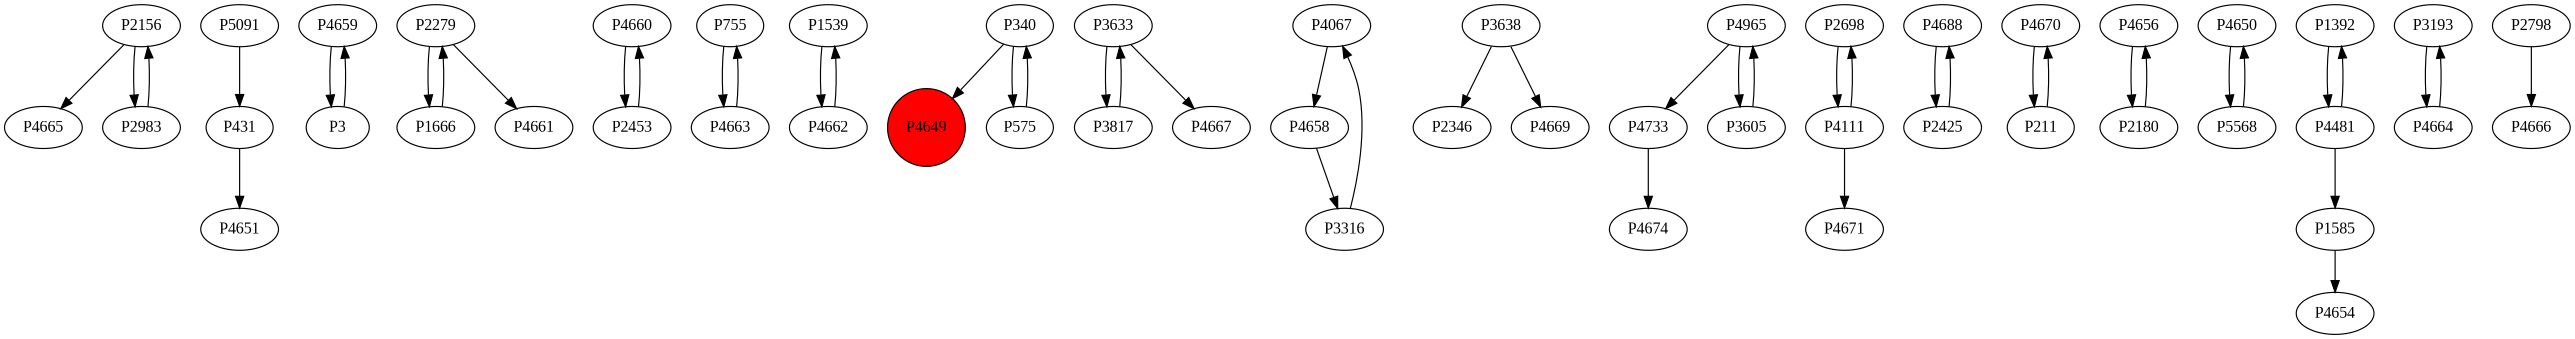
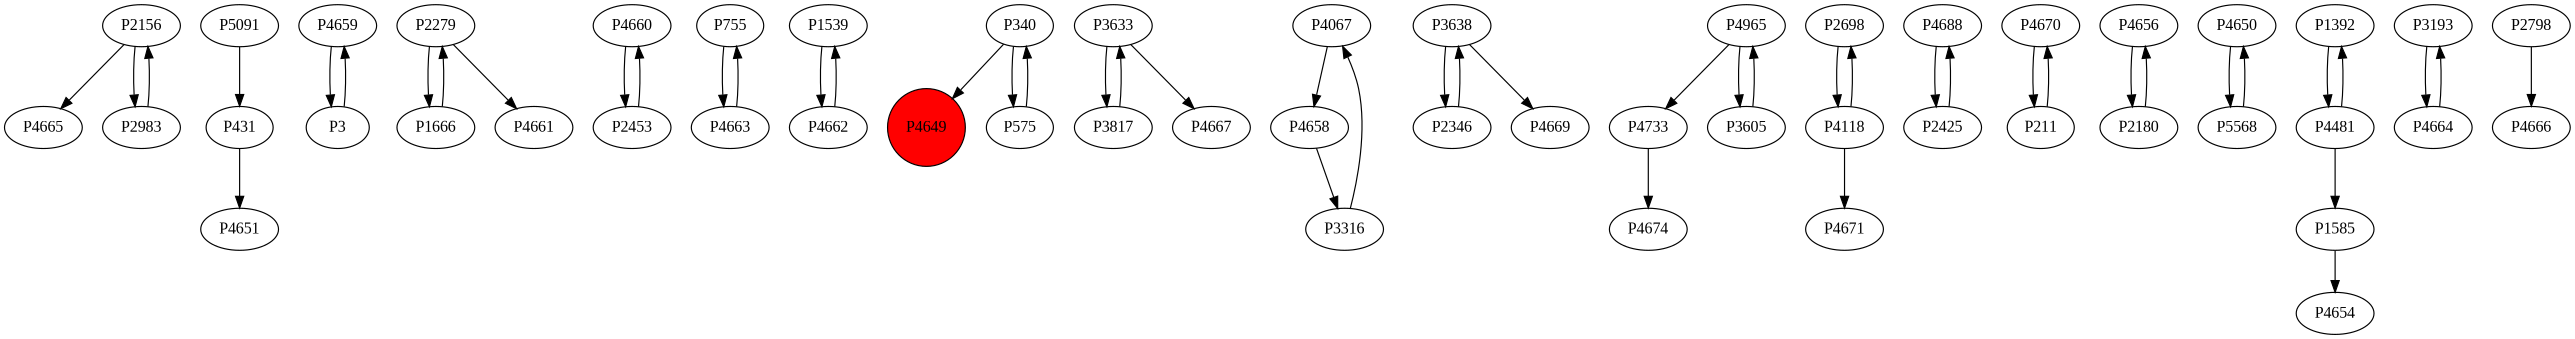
edge "P2346" -> "P3638": added
node "P4111": label "P4111" -> "P4118"
